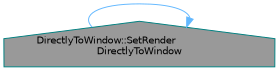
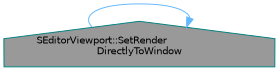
node "DirectlyToWindow::SetRender DirectlyToWindow": label "DirectlyToWindow::SetRender DirectlyToWindow" -> "SEditorViewport::SetRender DirectlyToWindow"
